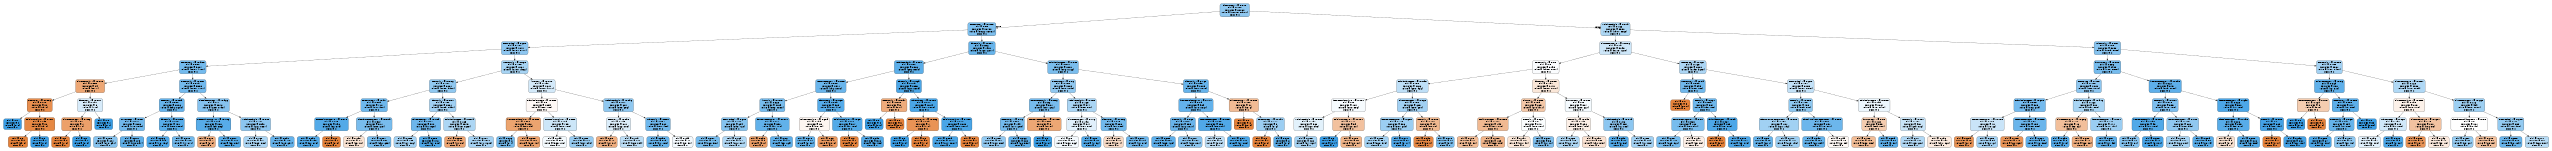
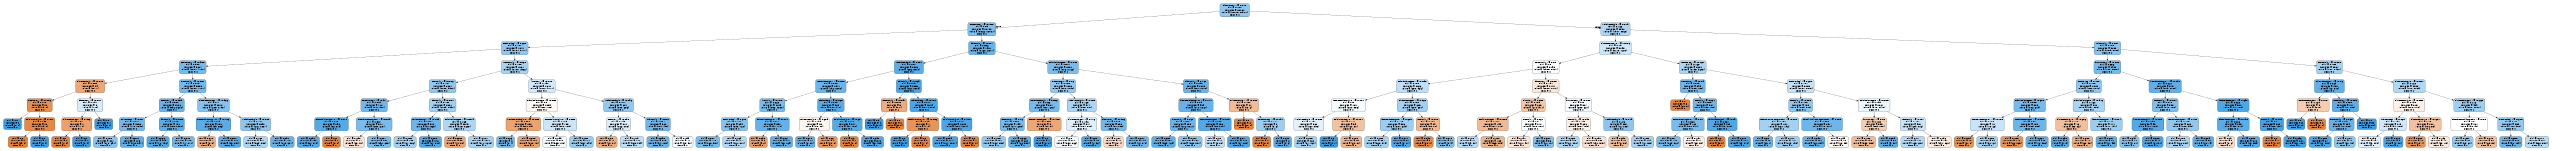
node "gini = 0.475 samples = 27 value = [19, 30] class = 1": fillcolor #f1bb94 -> #b6dbf5
node "gini = 0.191 samples = 32 value = [6, 50] class = 1": fillcolor #51a9e8 -> #f2bf9a
